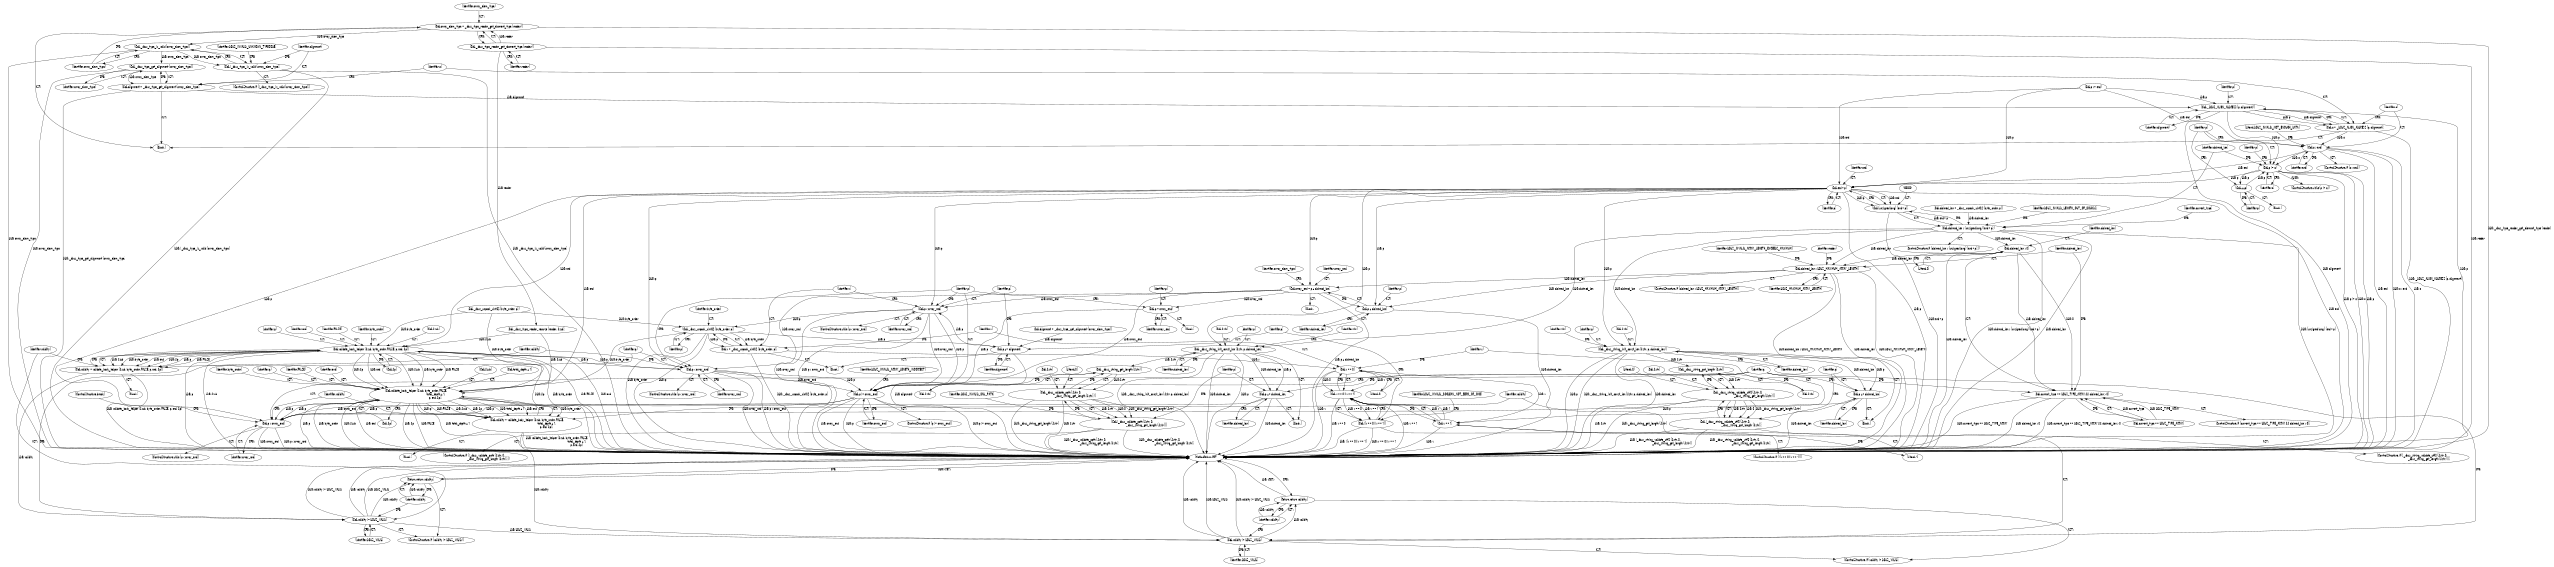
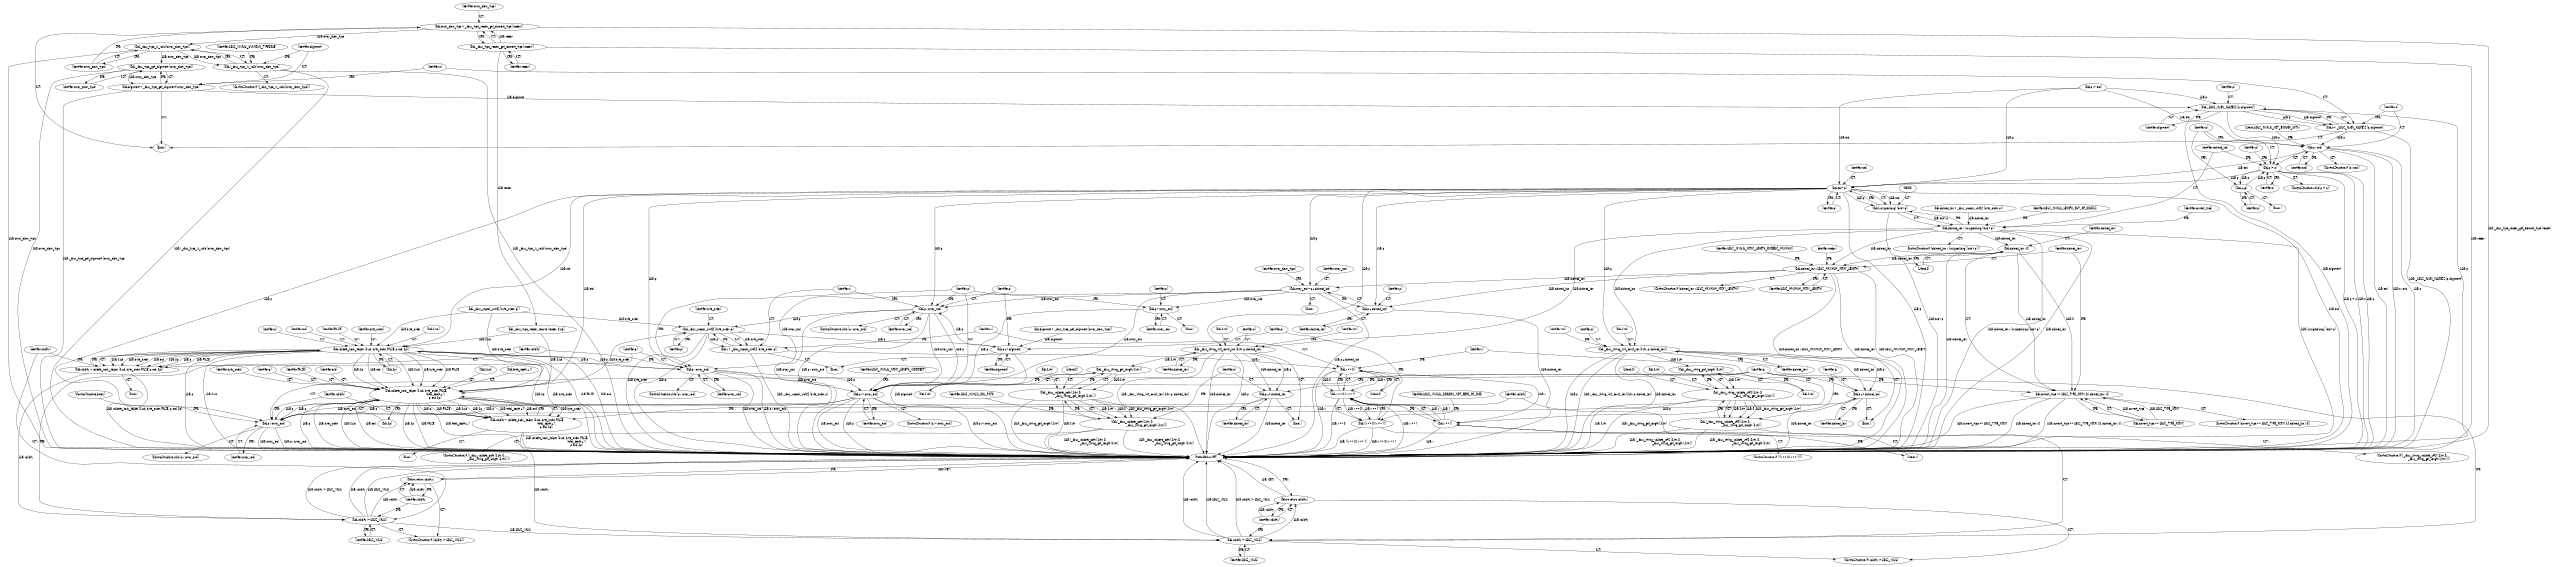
edge "(Call,a > end)" -> "(Call,p != a)": label "DDG: a" -> "AST: "
edge "(Call,p != a)" -> "(ControlStructure,while (p != a))": label "ALIGN: " -> "AST: "
